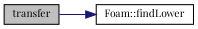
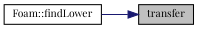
edge "transfer" -> "Foam::findLower": reversed
